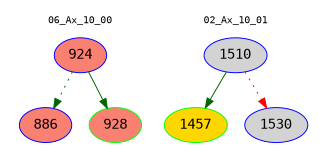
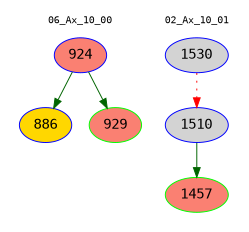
edge "924" -> "886": style dotted -> solid
edge "1510" -> "1530": reversed
node "886": fillcolor salmon -> gold
node "928": label "928" -> "929"
node "1457": fillcolor gold -> salmon
